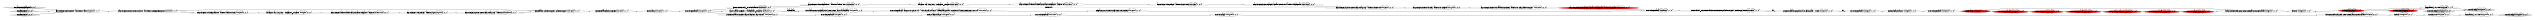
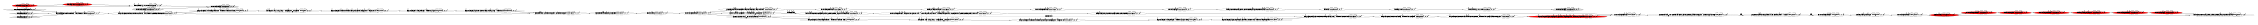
node "herder.tick()@@@33@@@['1', '1', '0']": removed
